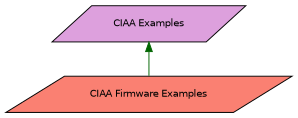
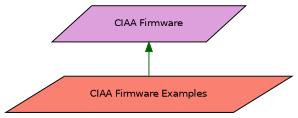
node "CIAA Examples": label "CIAA Examples" -> "CIAA Firmware"
